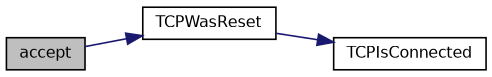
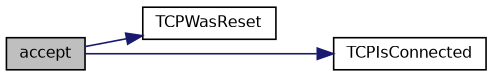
edge "TCPWasReset" -> "TCPIsConnected": now "accept" -> "TCPIsConnected"
